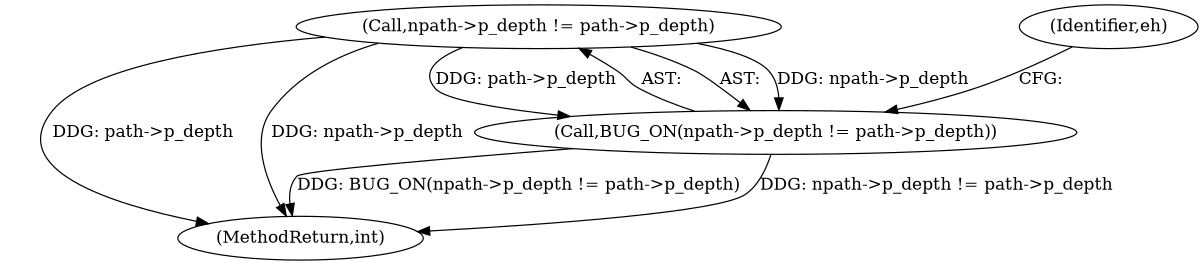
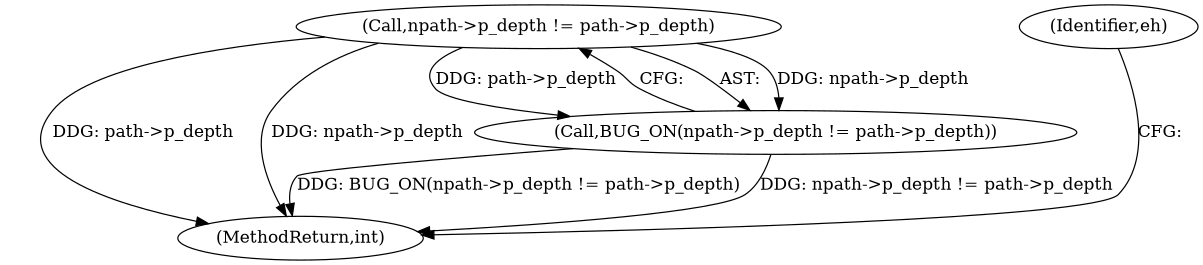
edge "(Call,BUG_ON(npath->p_depth != path->p_depth))" -> "(Call,npath->p_depth != path->p_depth)": label "AST: " -> "CFG: "
edge "(Identifier,eh)" -> "(Call,BUG_ON(npath->p_depth != path->p_depth))": now "(Identifier,eh)" -> "(MethodReturn,int)"
